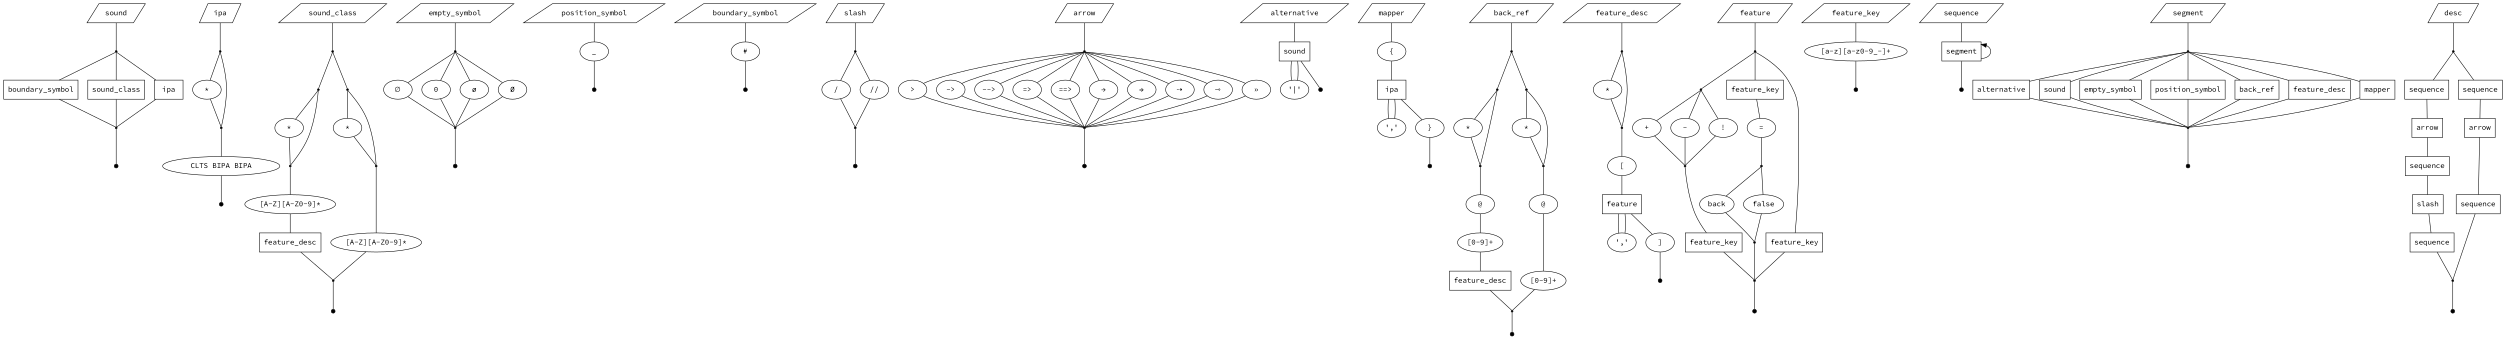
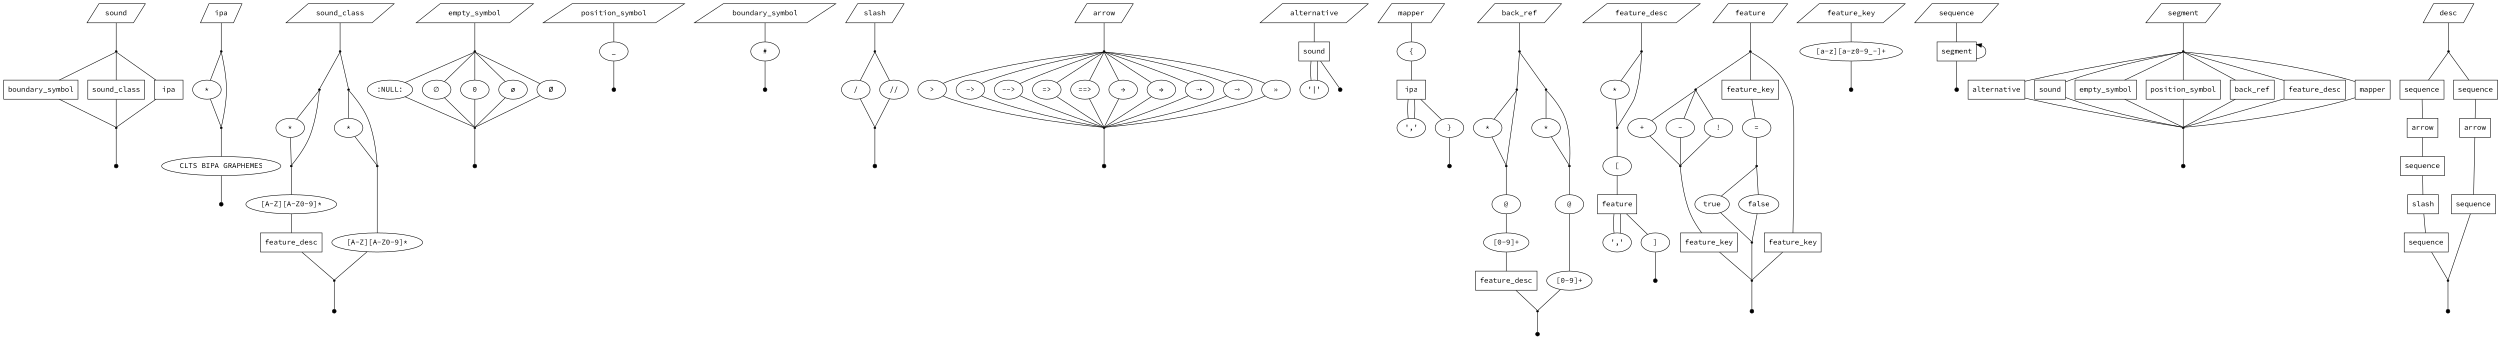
node ":NULL:": added
node "CLTS BIPA BIPA": label "CLTS BIPA BIPA" -> "CLTS BIPA GRAPHEMES"
node "back": label "back" -> "true"
